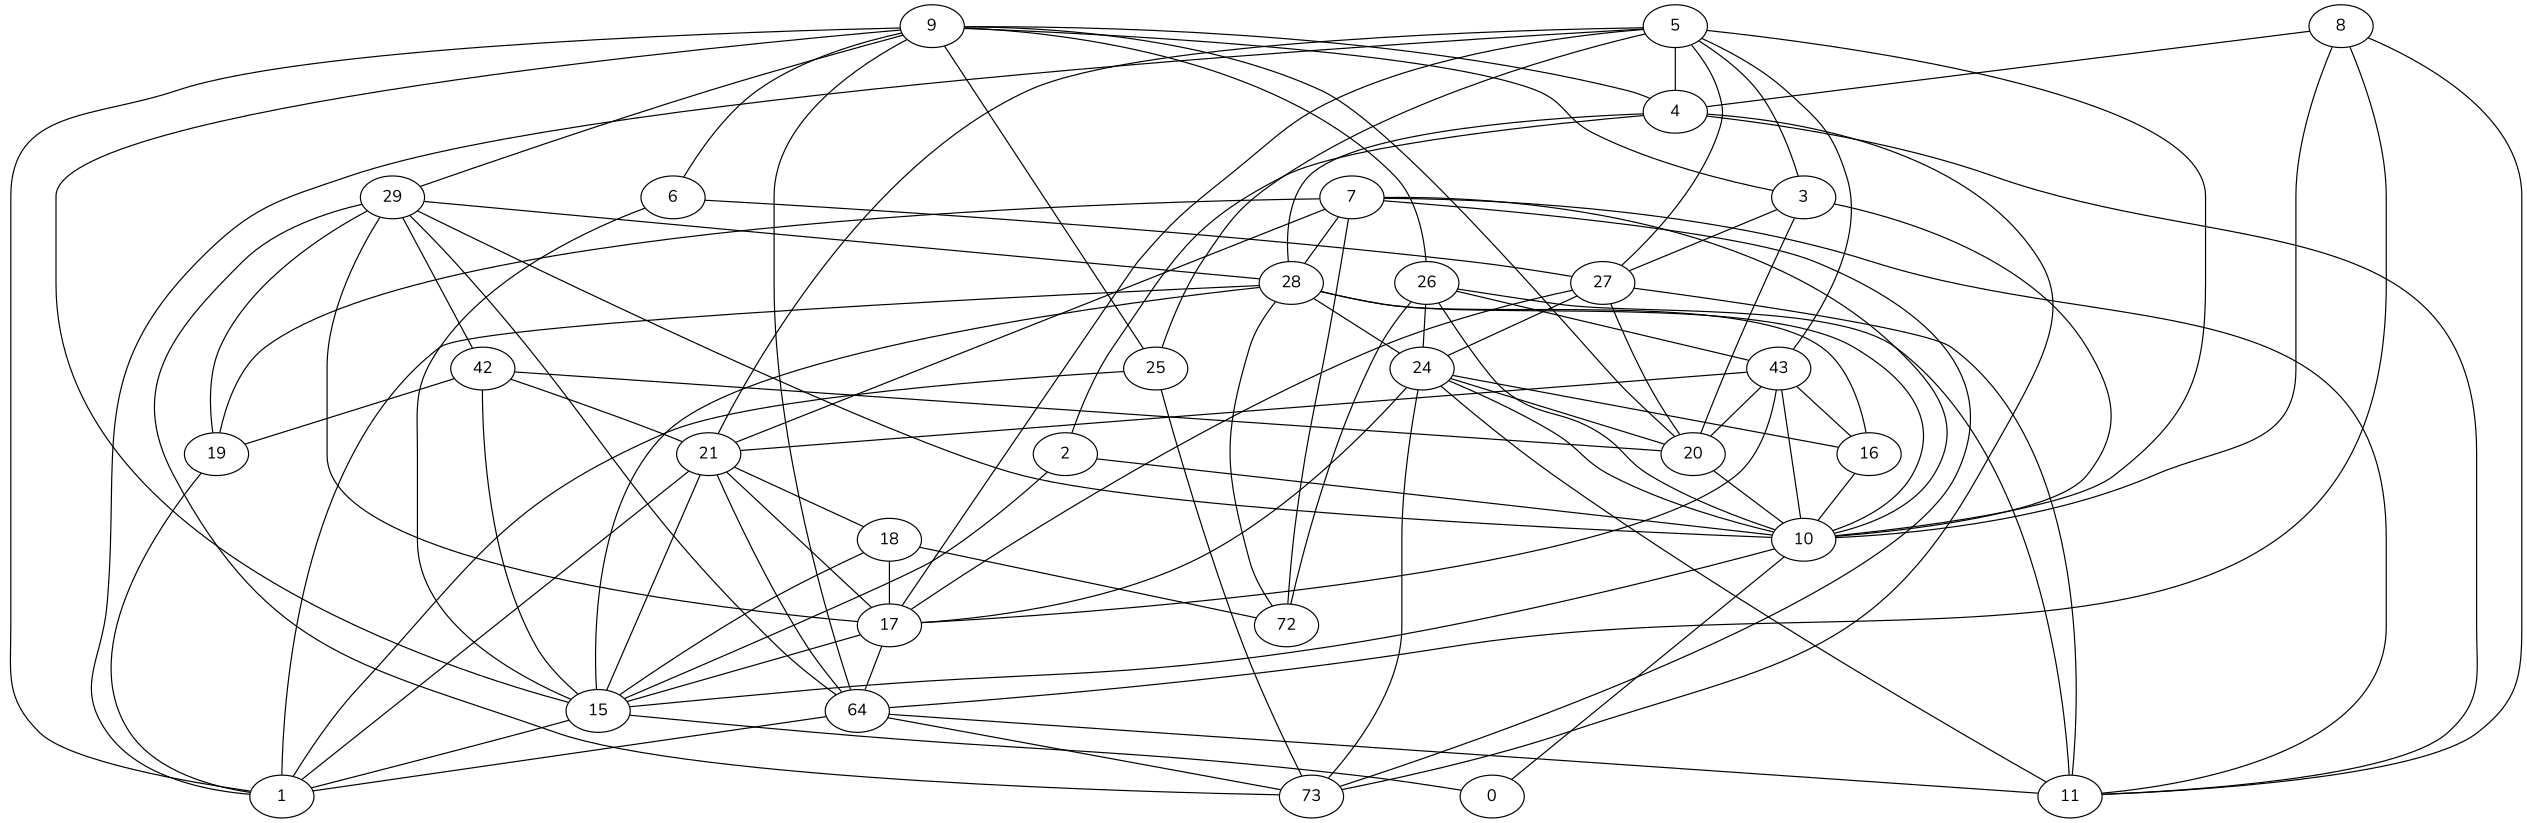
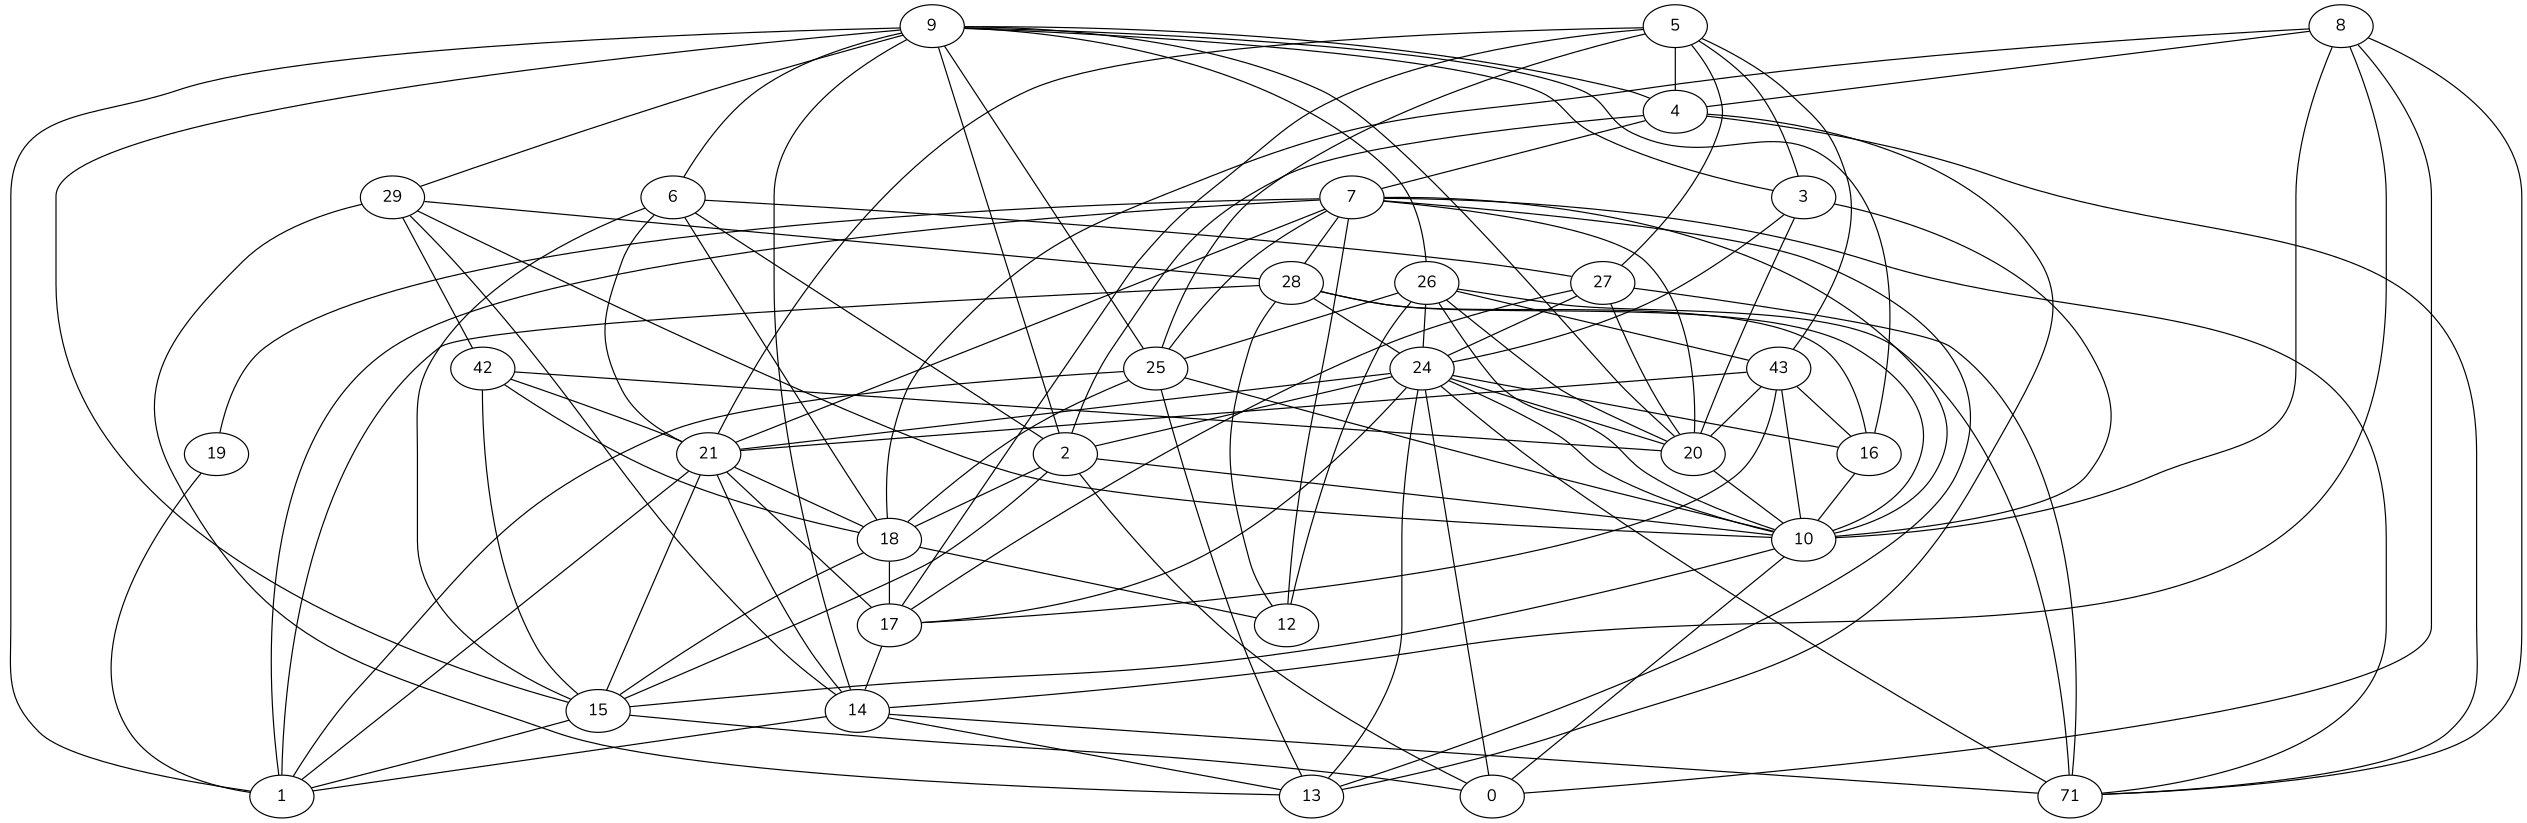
edge "8" -- "18": added
edge "9" -- "16": added
edge "4" -- "28": now "4" -- "7"
edge "5" -- "1": now "7" -- "1"
edge "5" -- "10": now "25" -- "10"
edge "9" -- "2": added
edge "7" -- "20": added
edge "3" -- "27": now "3" -- "24"
edge "7" -- "25": added
edge "29" -- "19": removed
edge "6" -- "2": added
edge "26" -- "25": added
edge "6" -- "21": added
edge "6" -- "18": added
edge "28" -- "15": removed
edge "26" -- "20": added
edge "24" -- "2": added
edge "24" -- "21": added
edge "42" -- "19": now "42" -- "18"
edge "25" -- "18": added
edge "2" -- "18": added
edge "29" -- "17": removed
edge "24" -- "0": added
node "72": label "72" -> "12"
edge "2" -- "0": added
edge "17" -- "15": removed
edge "8" -- "0": added
node "64": label "64" -> "14"
node "73": label "73" -> "13"
node "11": label "11" -> "71"
